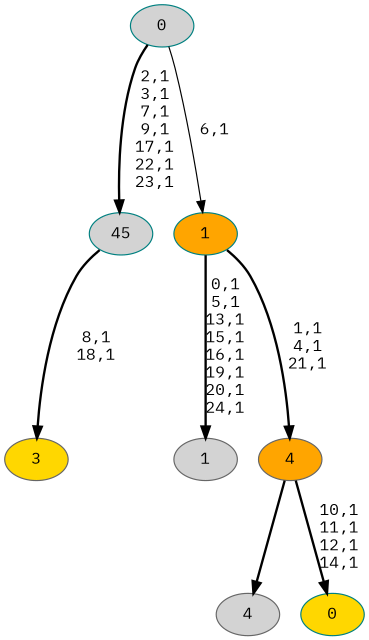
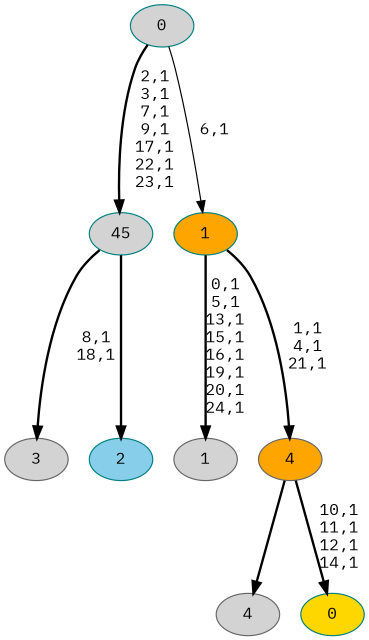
node "3": fillcolor gold -> lightgrey
node "2": added
